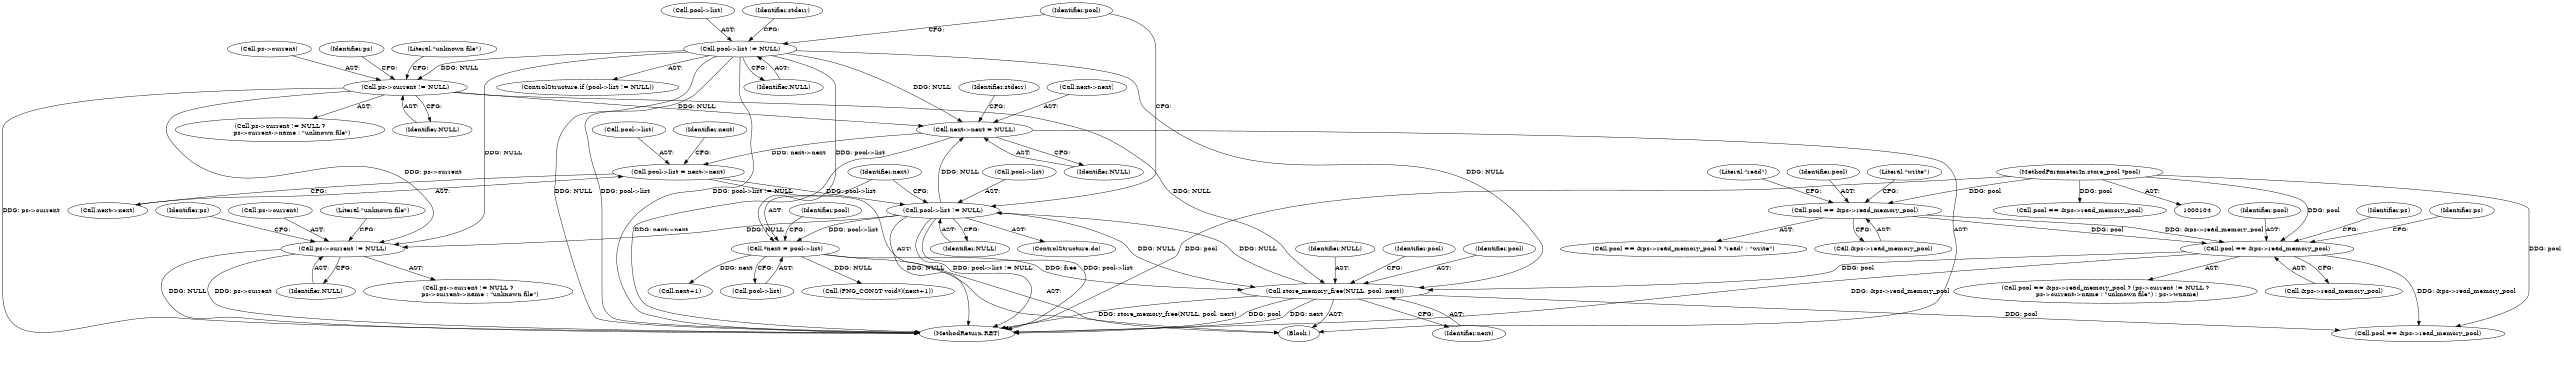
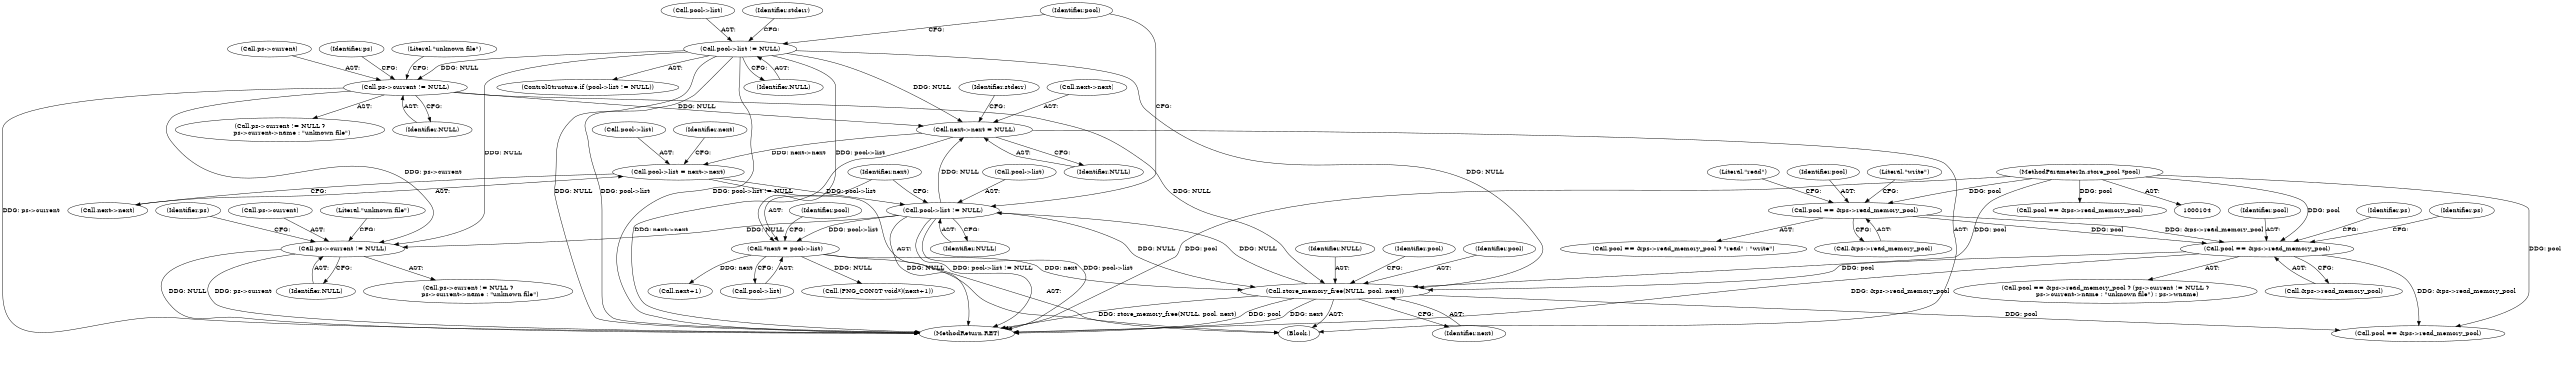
node "(ControlStructure,do)": removed
edge "(Call,*next = pool->list)" -> "(Call,store_memory_free(NULL, pool, next))": label "DDG: free" -> "DDG: next"
edge "(MethodParameterIn,store_pool *pool)" -> "(Call,store_memory_free(NULL, pool, next))": added, label "DDG: pool"
